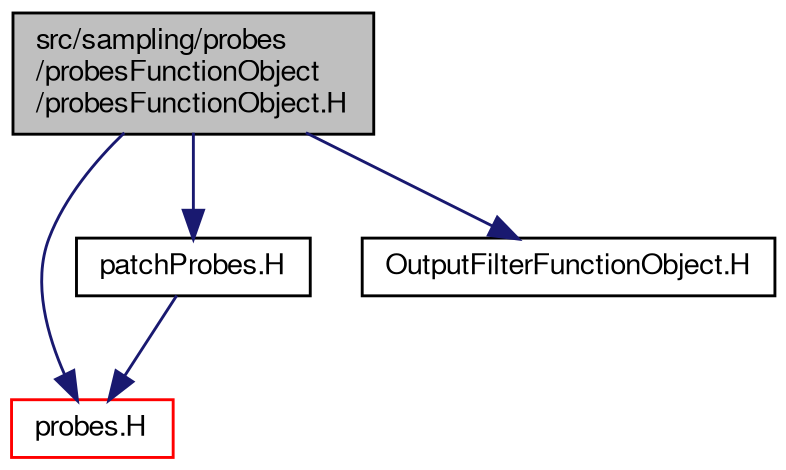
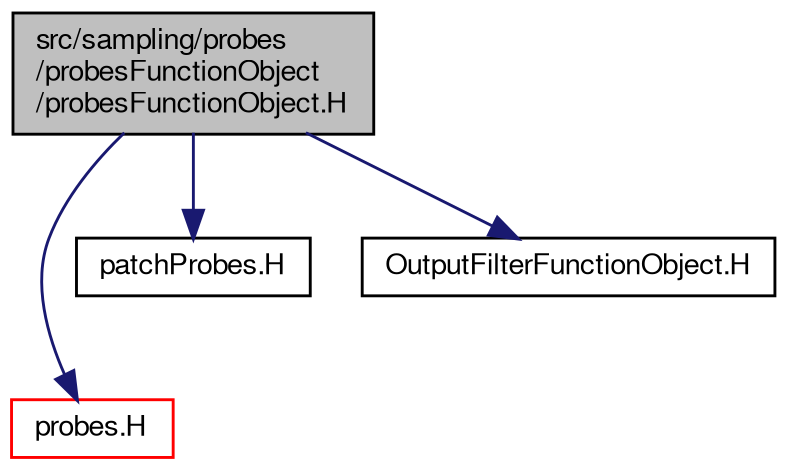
edge "patchProbes.H" -> "probes.H": removed
